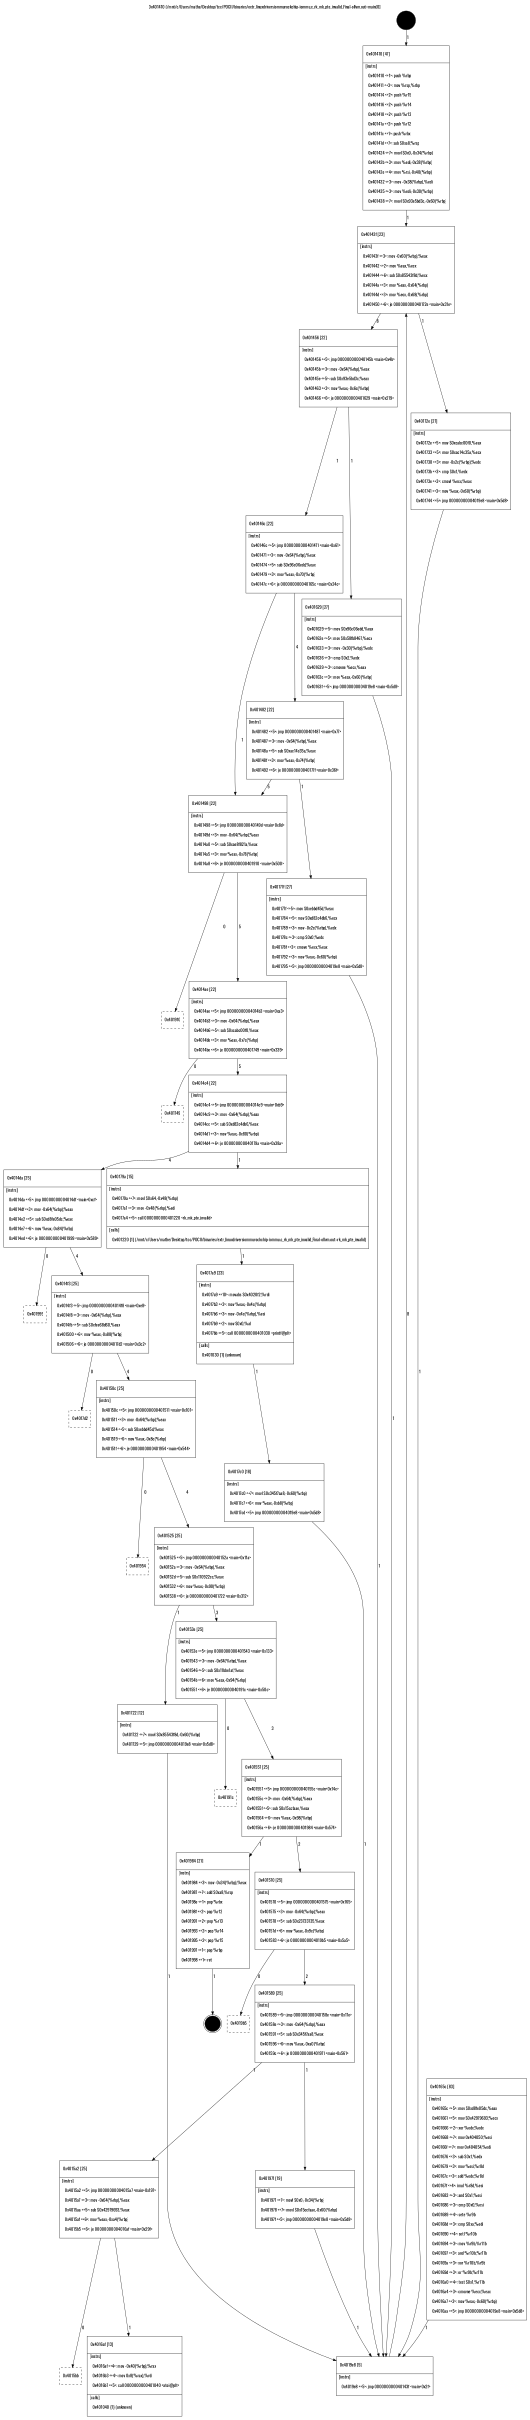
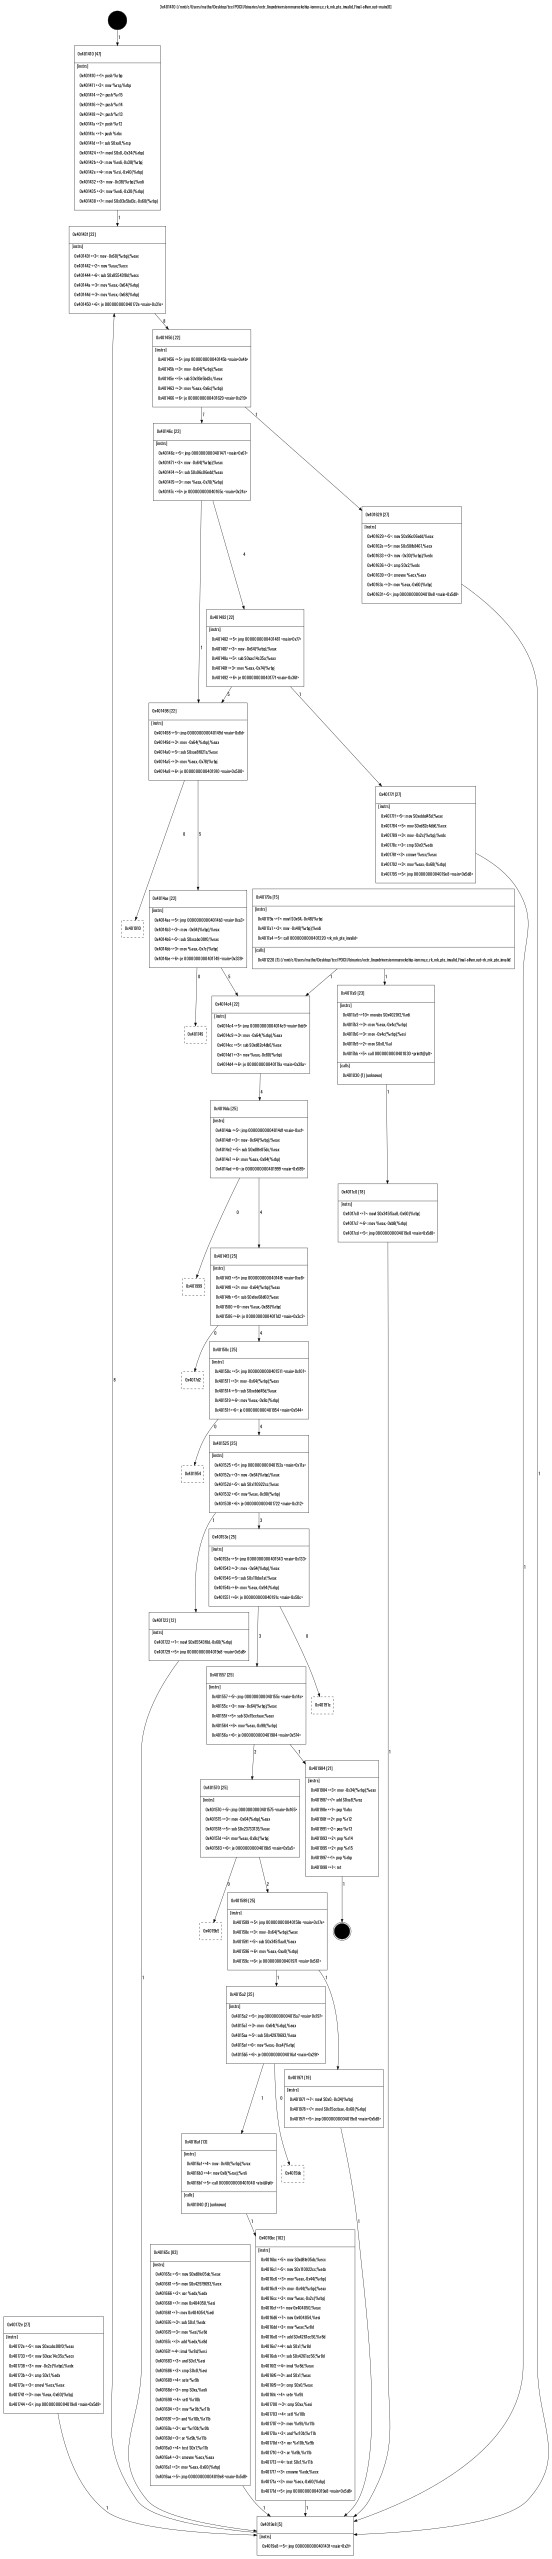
edge "0x40143f [23]" -> "0x40172e [27]": removed, label "1"
edge "0x4014c4 [22]" -> "0x40179a [15]": reversed
node "0x4016bc [102]": added
